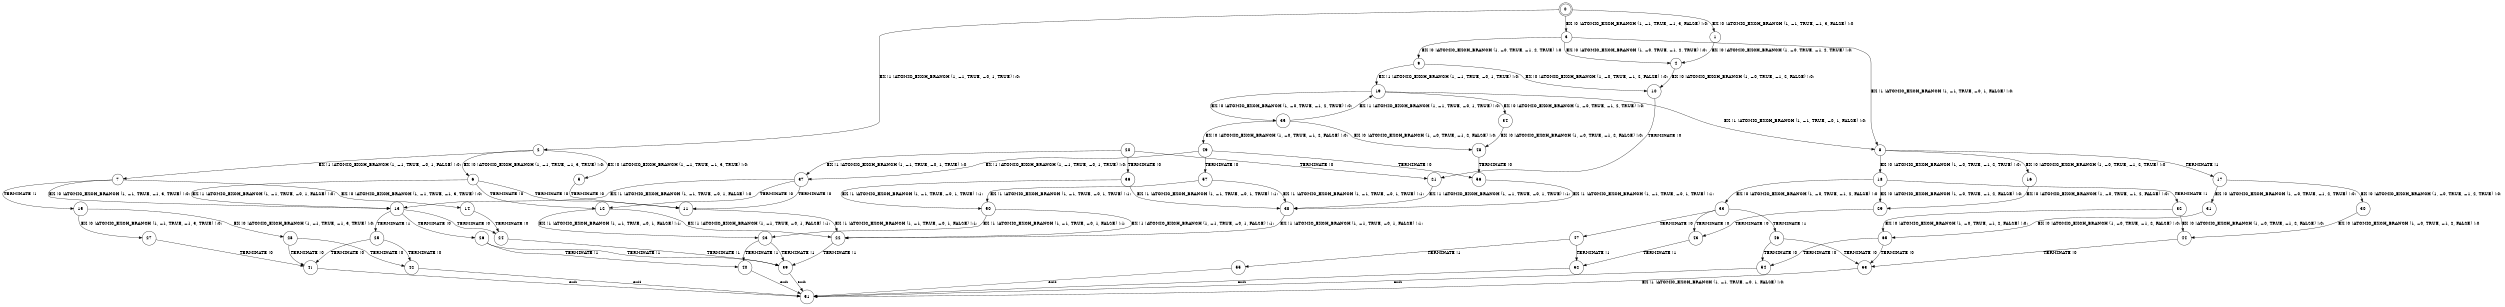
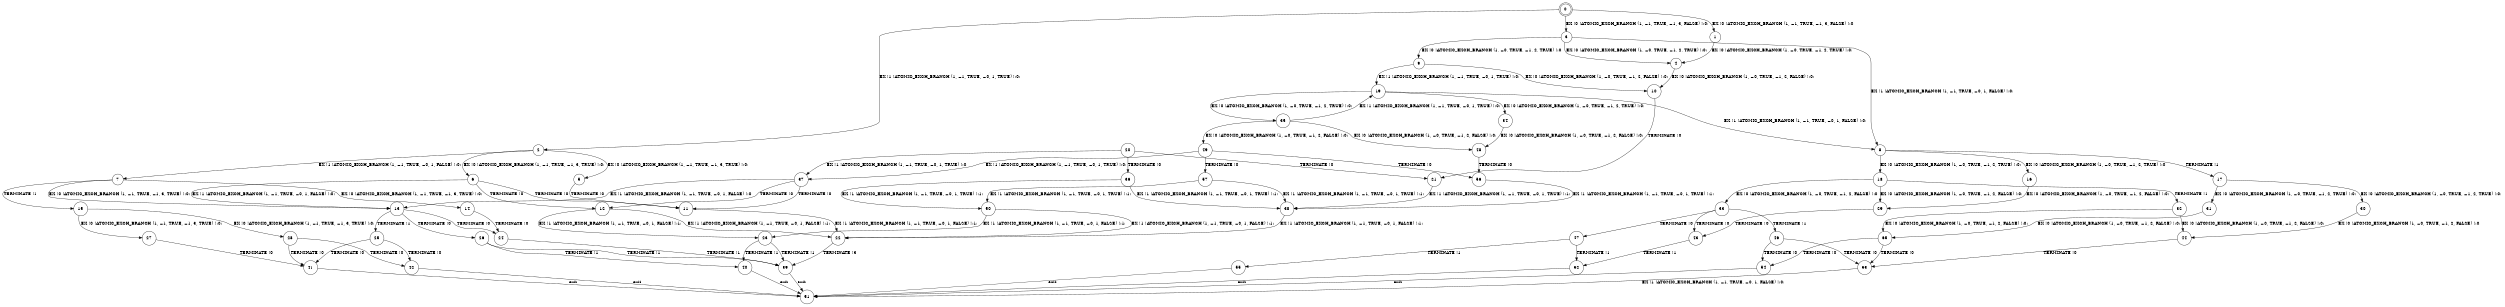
edge "22" -> "39": label "TERMINATE !1" -> "TERMINATE !3"
